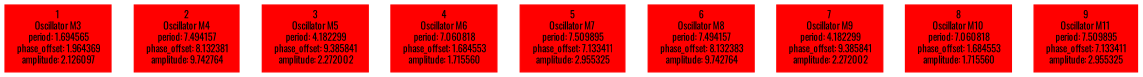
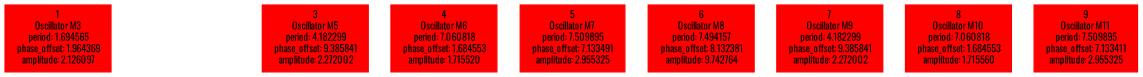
node "2": removed
node "5": text "phase_offset: 7.133411" -> "phase_offset: 7.133491"
node "6": text "phase_offset: 8.132383" -> "phase_offset: 8.132381"
node "4": text "amplitude: 1.715560" -> "amplitude: 1.715520"
